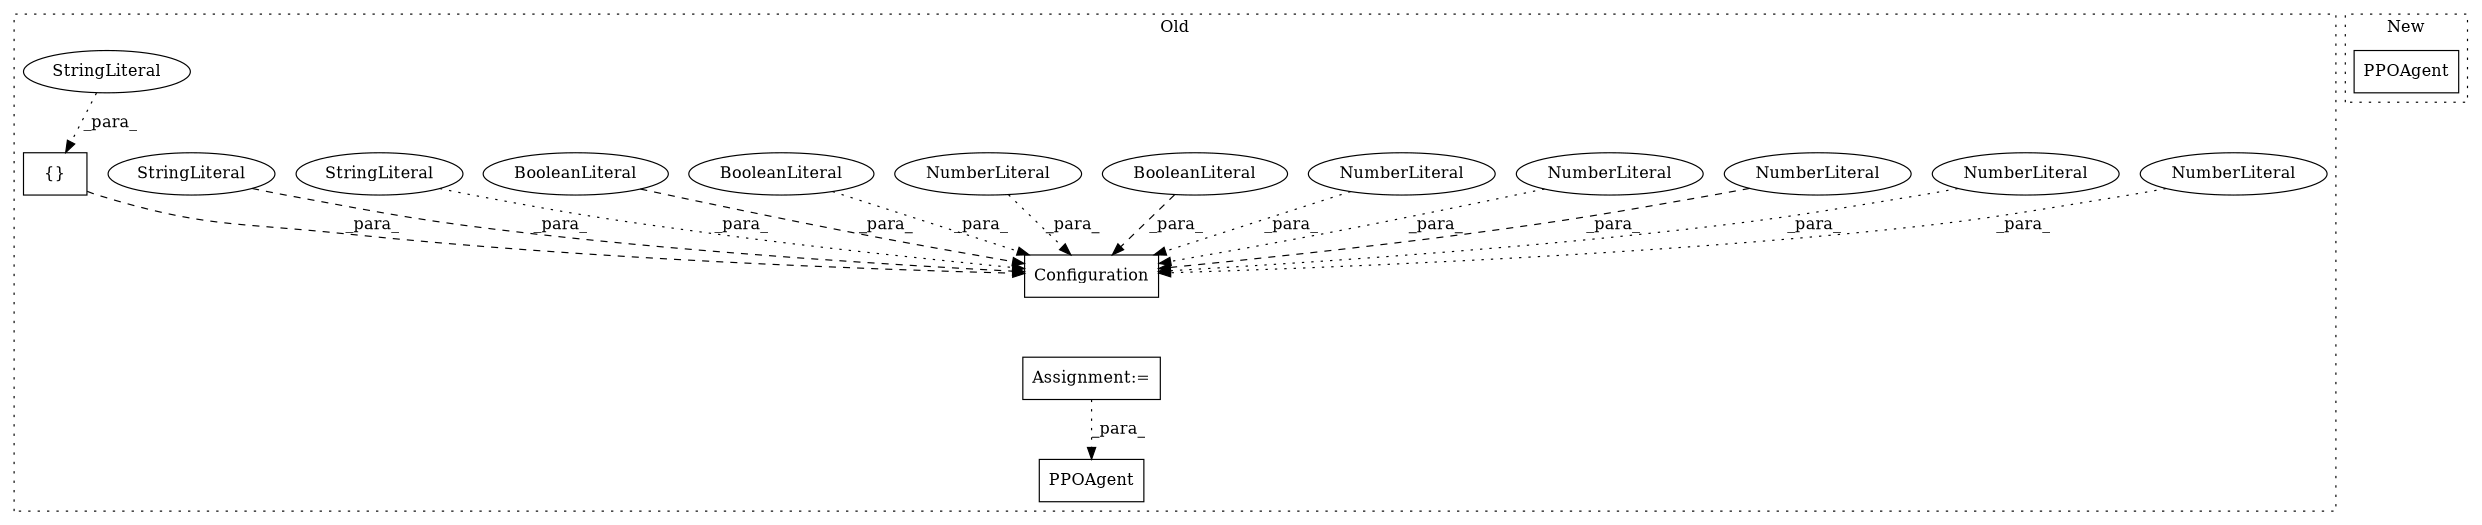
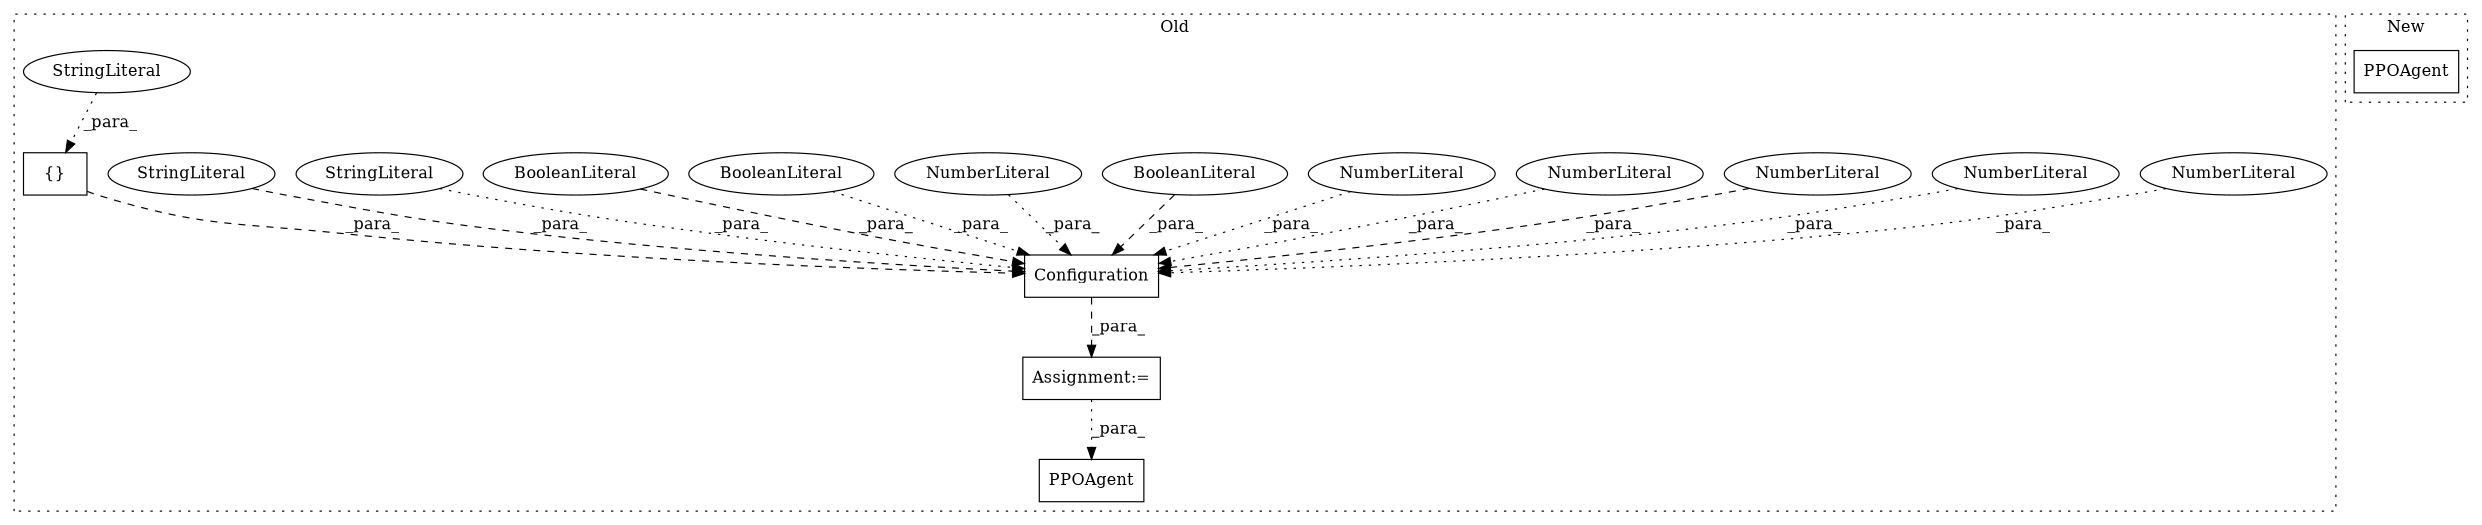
edge "Configuration" -> "Assignment:=": added, label "_para_"
